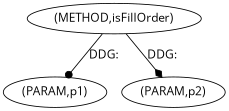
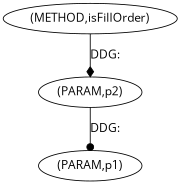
edge "(METHOD,isFillOrder)" -> "(PARAM,p1)": now "(PARAM,p2)" -> "(PARAM,p1)"
